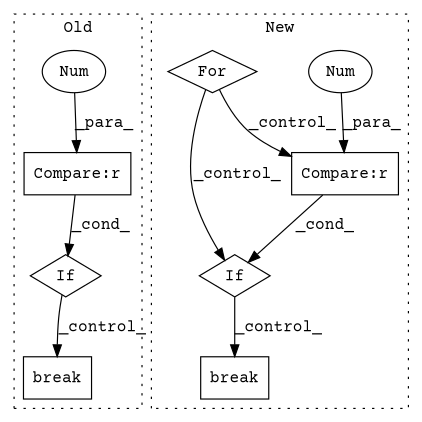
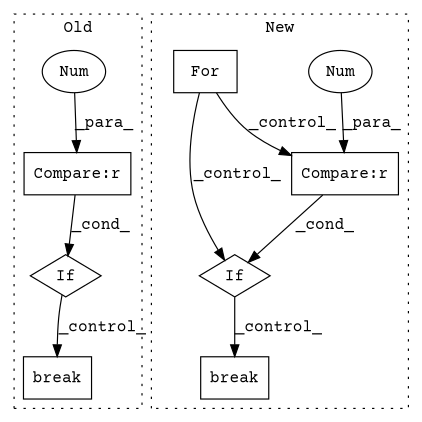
node "For": shape diamond -> box
